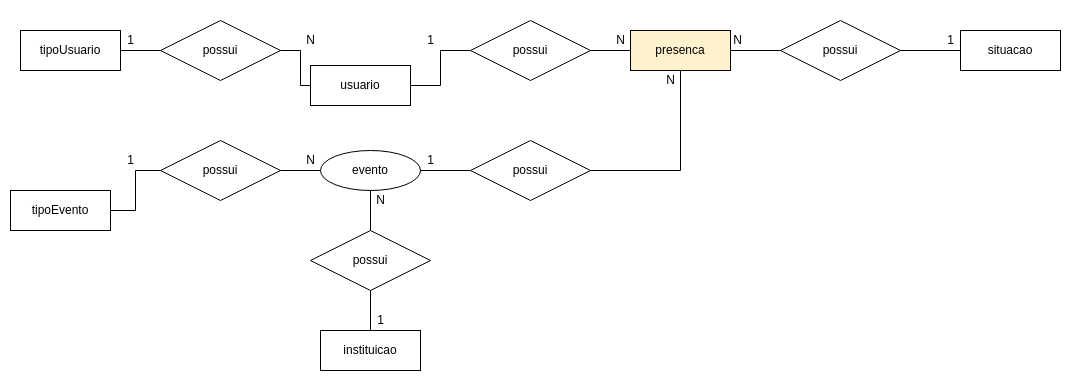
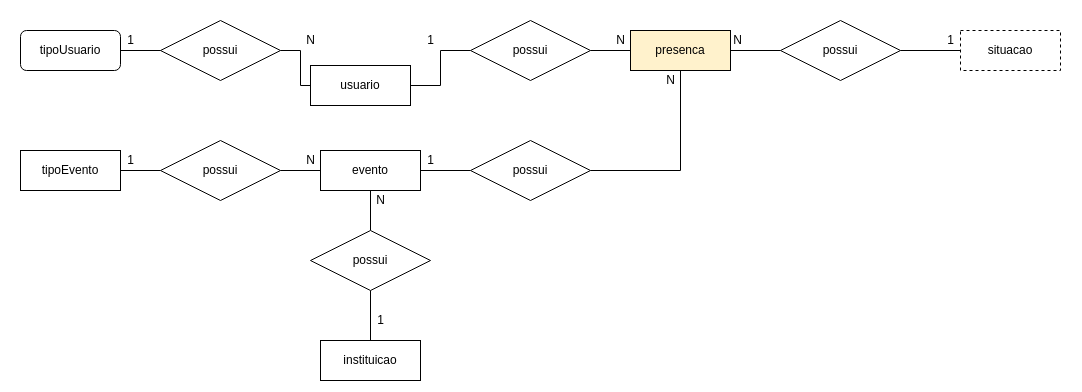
node "tipoUsuario": shape rectangle -> rounded rectangle
node "situacao": style solid -> dashed
node "evento": shape ellipse -> rectangle
node "tipoEvento": moved (61, 211) -> (71, 171)
node "instituicao": moved (371, 351) -> (371, 361)
